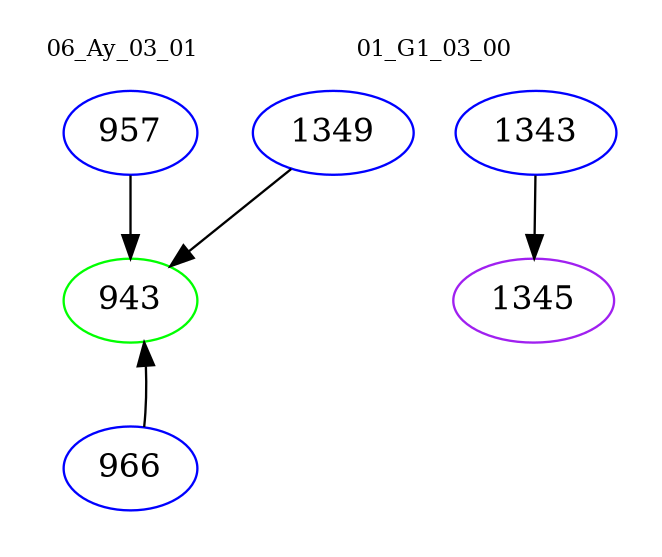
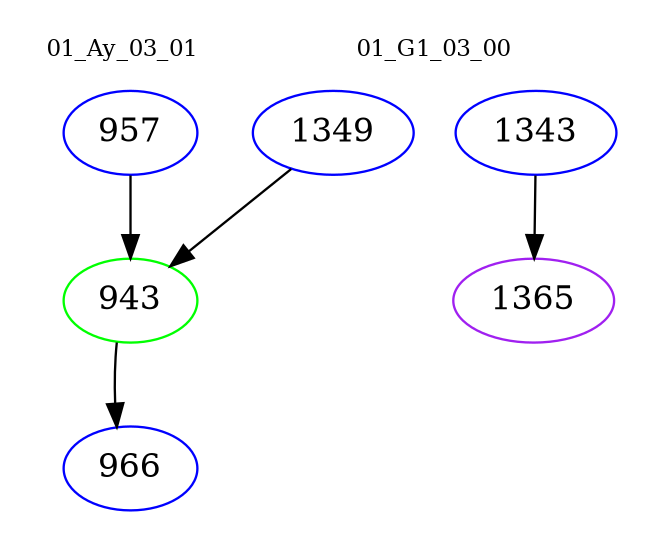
cluster "06_Ay_03_01": label "06_Ay_03_01" -> "01_Ay_03_01"
node "1345": label "1345" -> "1365"
edge "966" -> "943": reversed
